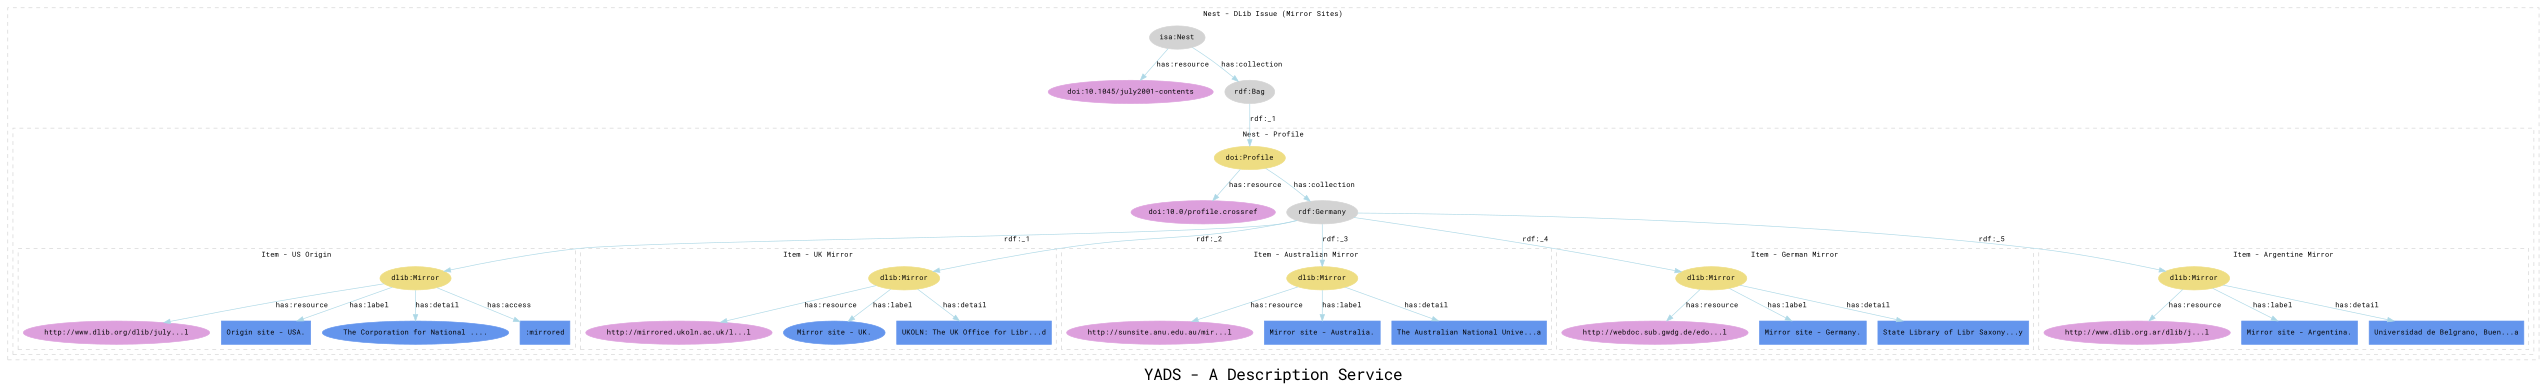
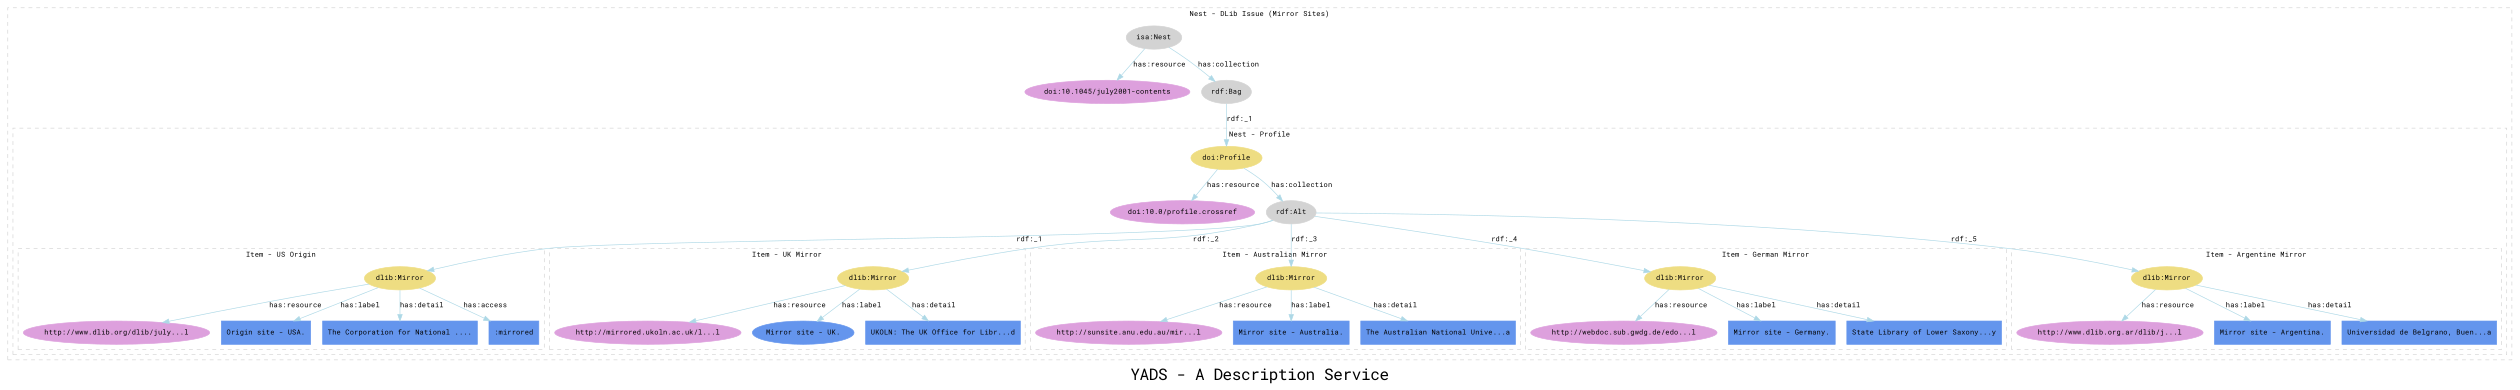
node "rdf:Germany": label "rdf:Germany" -> "rdf:Alt"
node "The Corporation for National ....": shape ellipse -> box
node "State Library of Libr Saxony...y": label "State Library of Libr Saxony...y" -> "State Library of Lower Saxony...y"
